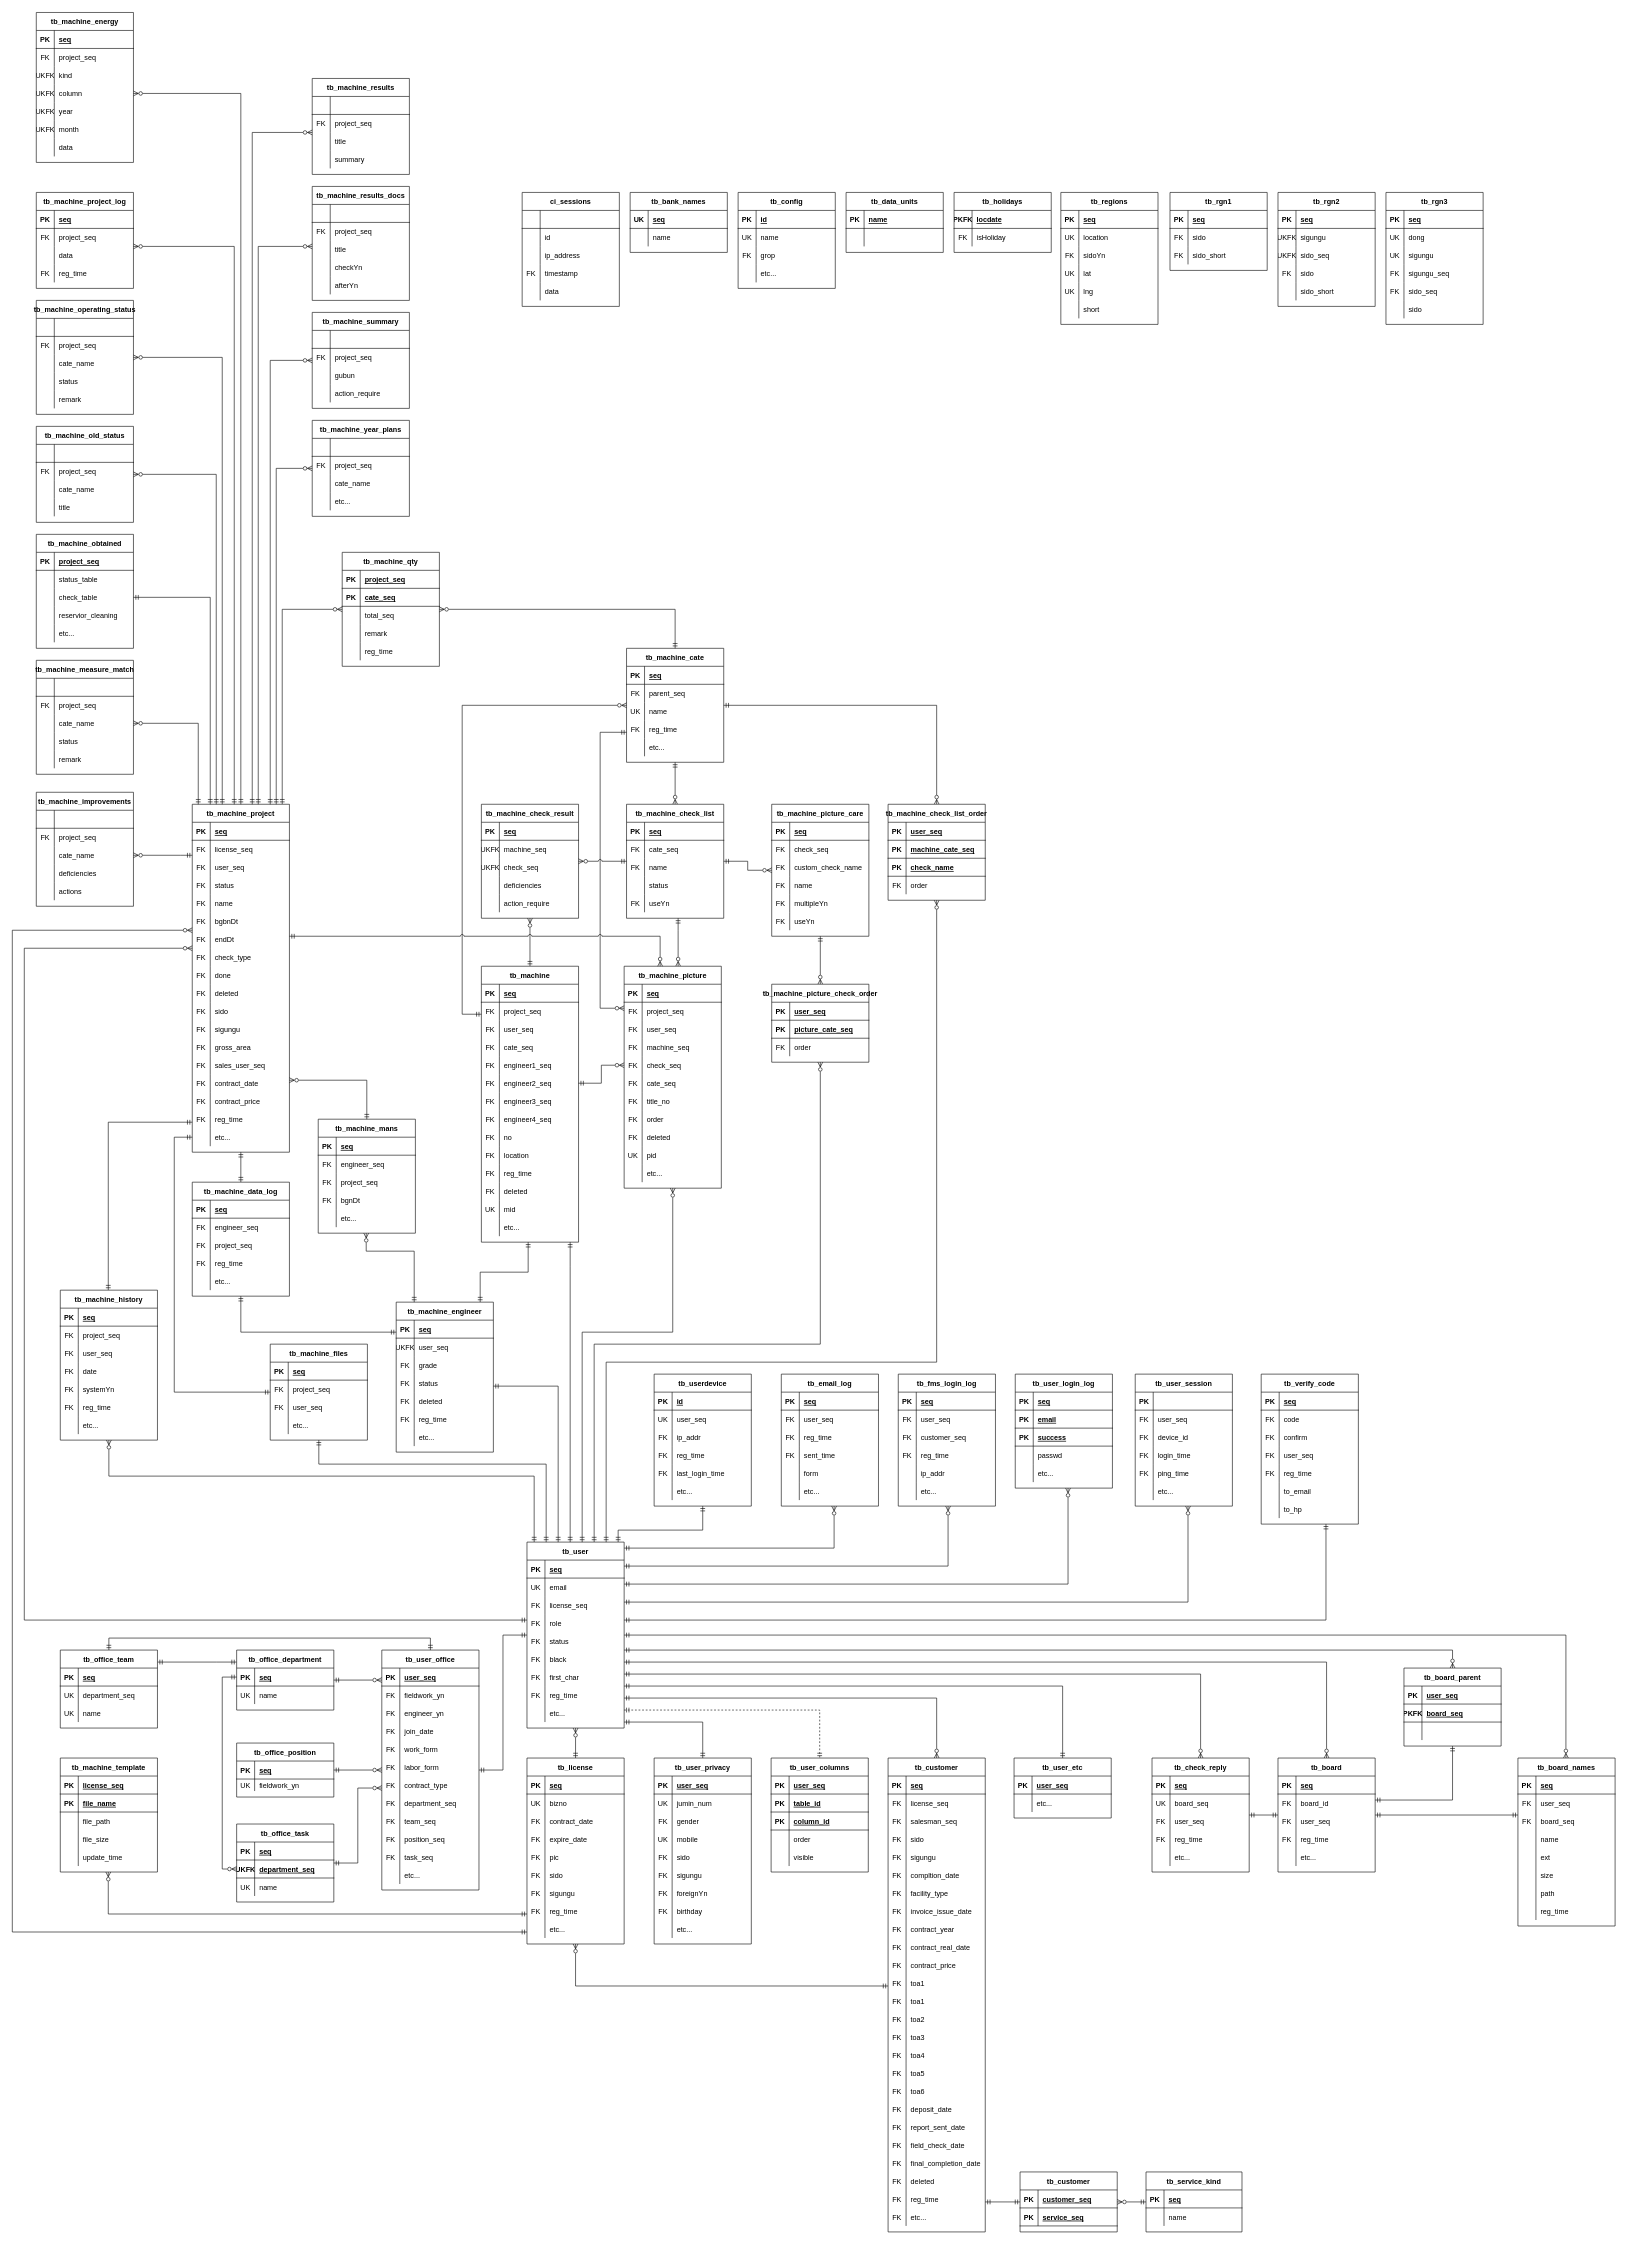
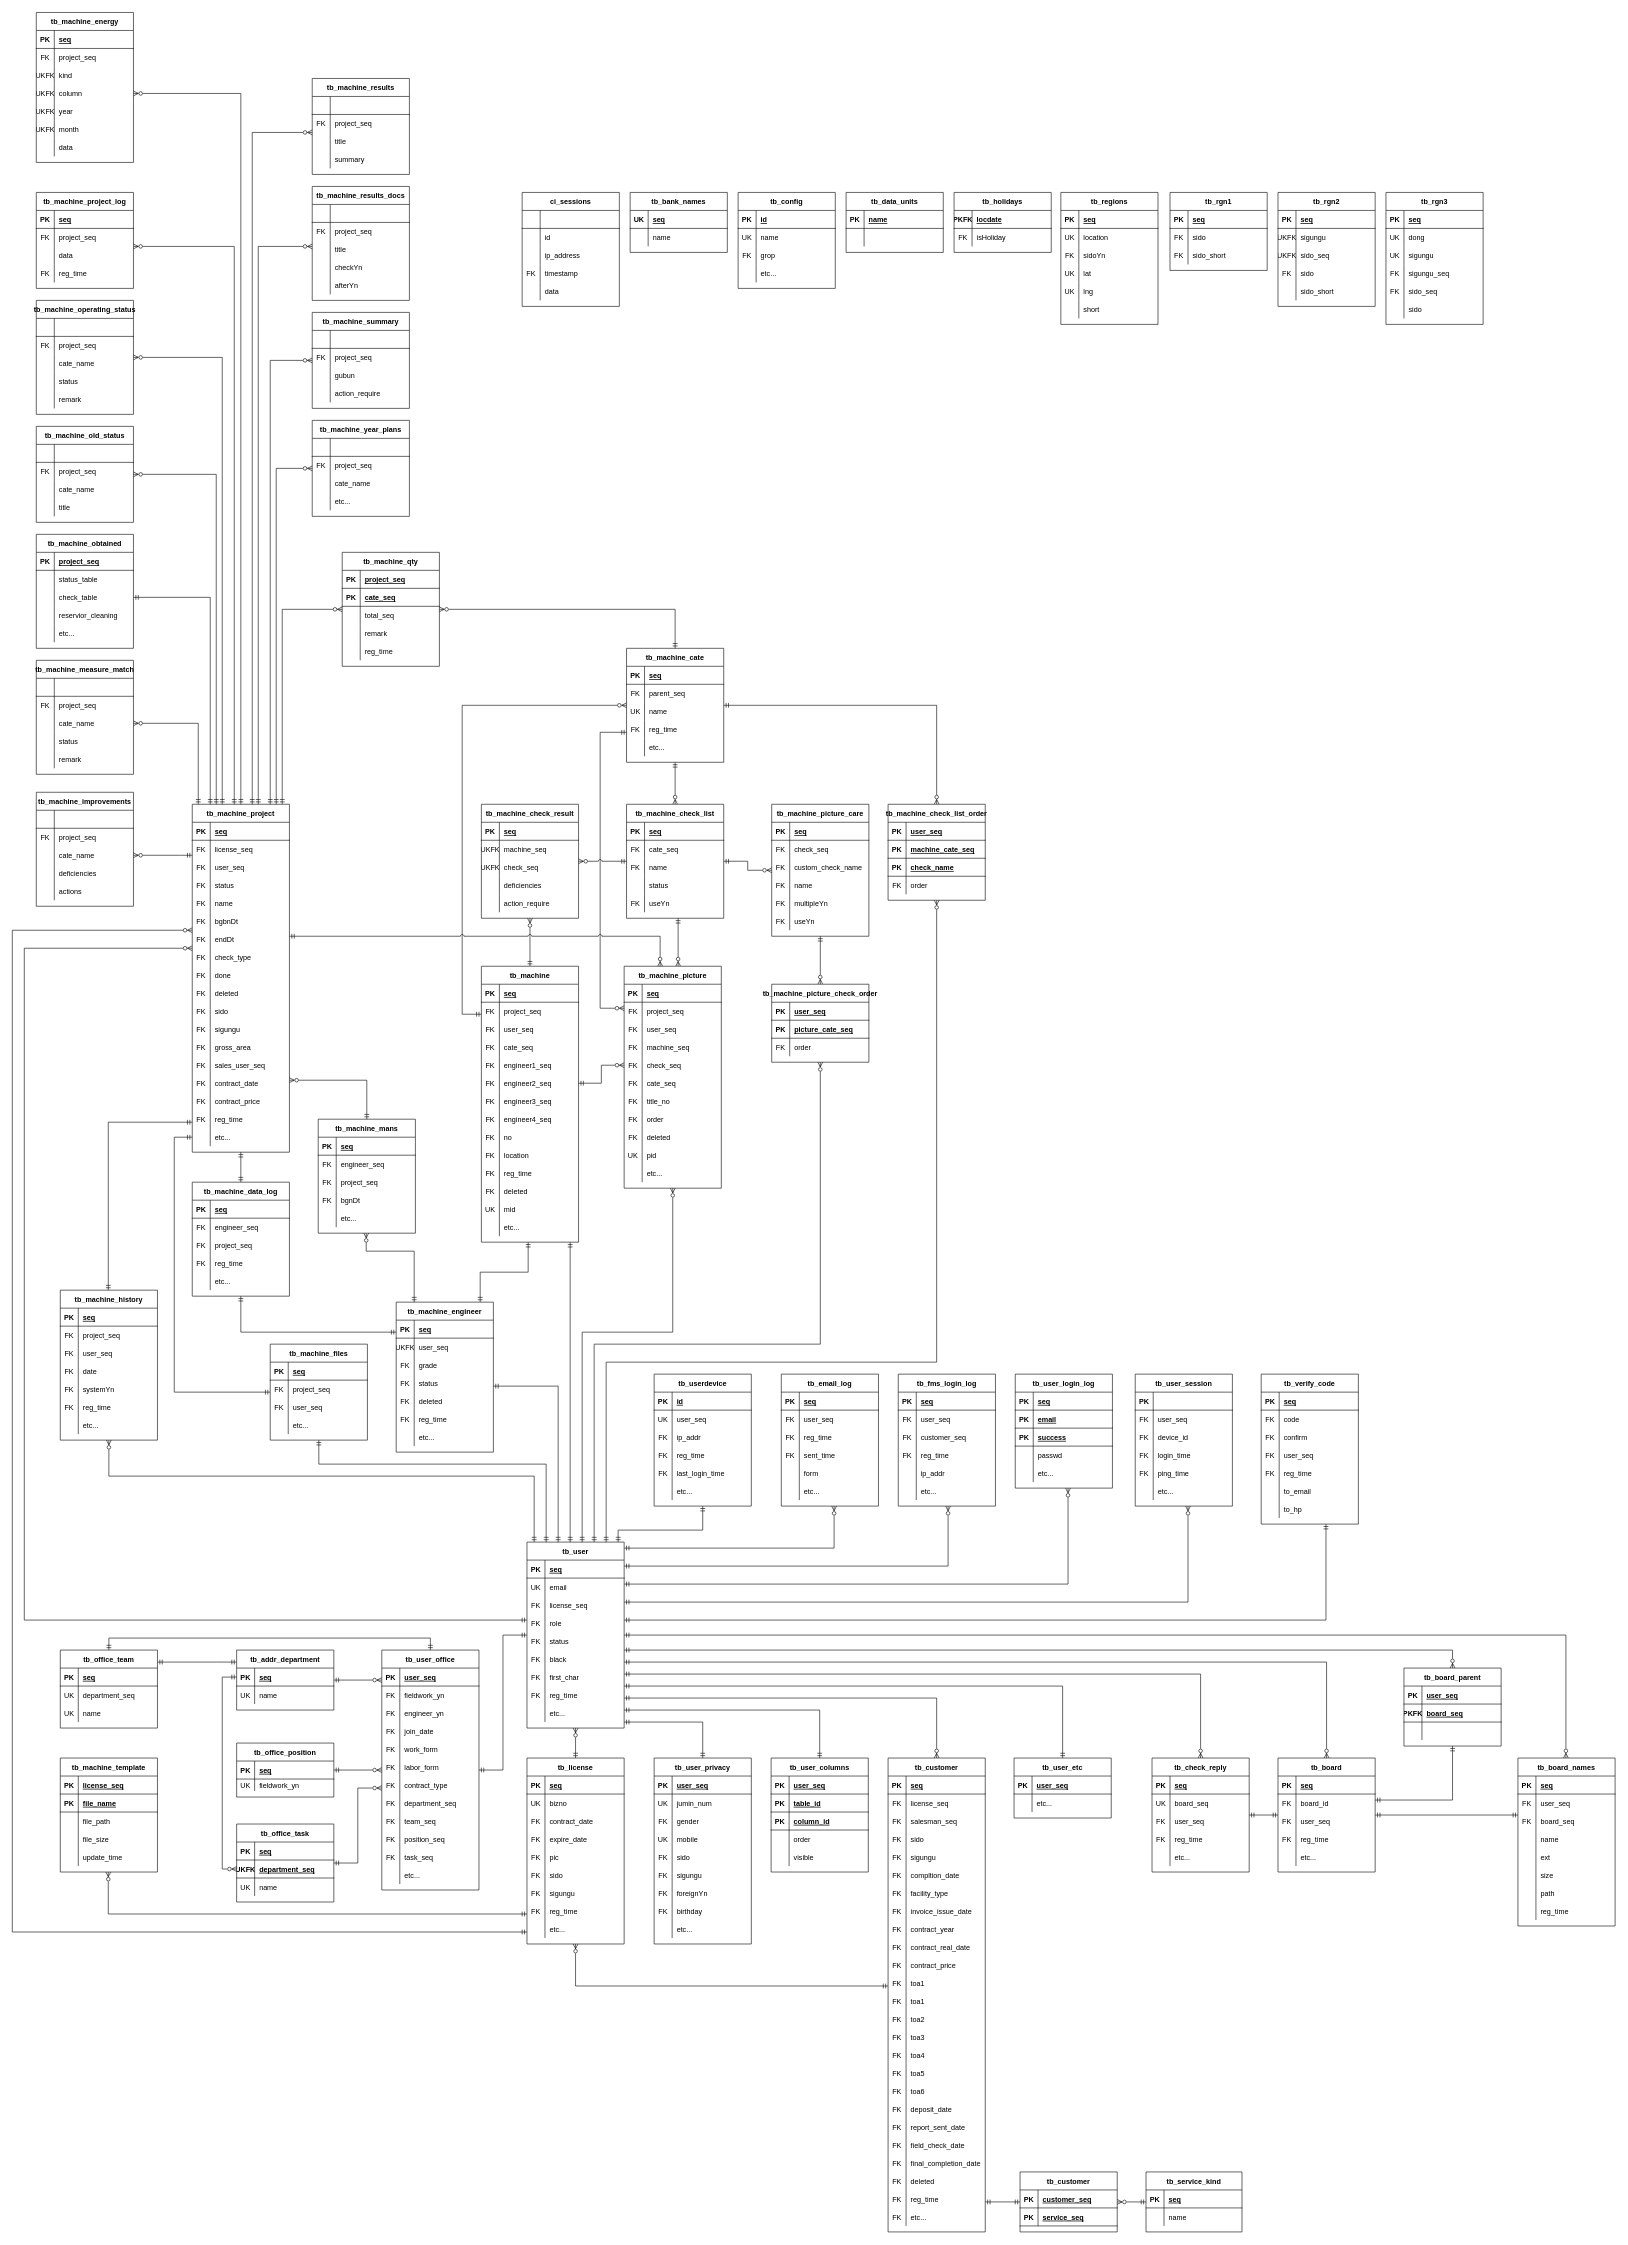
node "tb_office_department": label "tb_office_department" -> "tb_addr_department"
edge "tb_user" -- "tb_user_columns": style dashed -> solid
